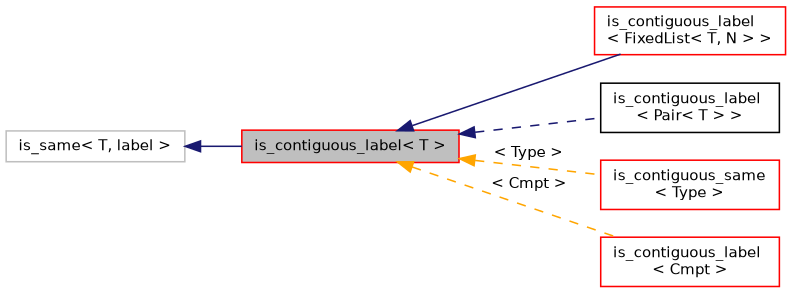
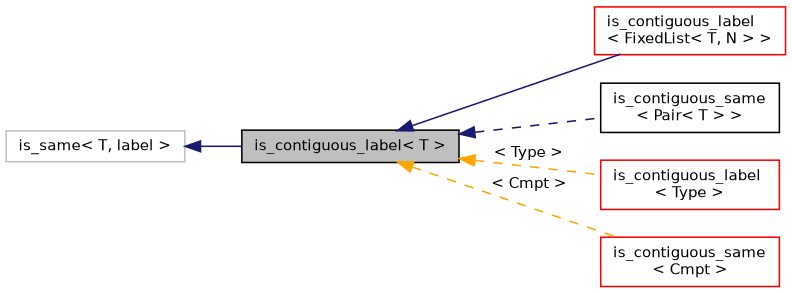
node "is_contiguous_label < Pair< T > >": label "is_contiguous_label < Pair< T > >" -> "is_contiguous_same < Pair< T > >"
node "is_contiguous_label< T >": color red -> black
node "is_contiguous_same < Type >": label "is_contiguous_same < Type >" -> "is_contiguous_label < Type >"
node "is_contiguous_label < Cmpt >": label "is_contiguous_label < Cmpt >" -> "is_contiguous_same < Cmpt >"
